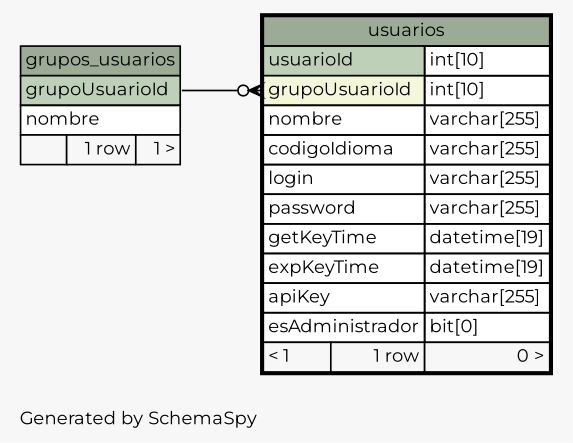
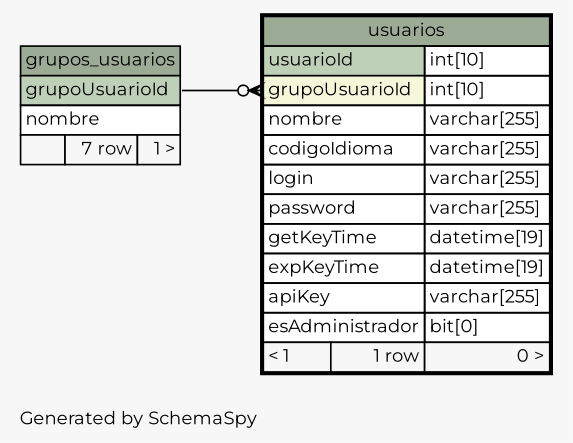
node "grupos_usuarios": text "1 row" -> "7 row"
